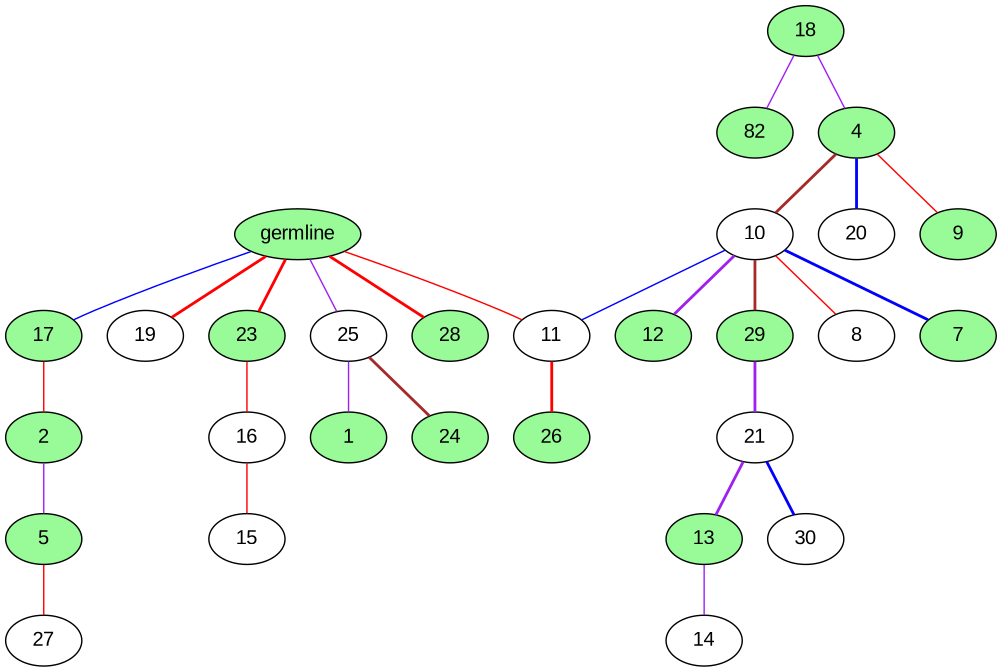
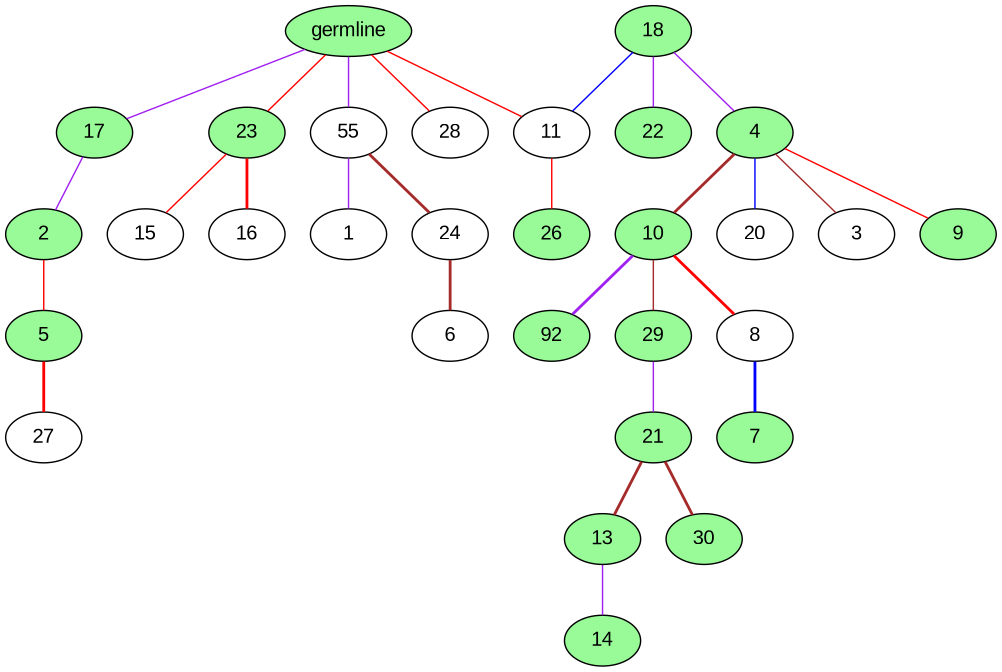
node "82": label "82" -> "22"
edge "4" -- "20": style bold -> solid
node "10": fillcolor white -> palegreen
node "3": added
edge "germline" -- "17": color blue -> purple
edge "germline" -- "23": style bold -> solid
edge "10" -- "11": now "18" -- "11"
edge "10" -- "29": style bold -> solid
edge "10" -- "8": style solid -> bold
edge "10" -- "7": now "8" -- "7"
edge "germline" -- "28": style bold -> solid
node "19": removed
node "25": label "25" -> "55"
node "6": added
node "28": fillcolor palegreen -> white
node "12": label "12" -> "92"
edge "17" -- "2": color red -> purple
edge "23" -- "16": style solid -> bold
edge "11" -- "26": style bold -> solid
edge "29" -- "21": style bold -> solid
node "1": fillcolor palegreen -> white
node "24": fillcolor palegreen -> white
node "21": fillcolor white -> palegreen
edge "2" -- "5": color purple -> red
edge "16" -- "15": now "23" -- "15"
edge "21" -- "13": color purple -> brown
edge "21" -- "30": color blue -> brown
node "30": fillcolor white -> palegreen
edge "5" -- "27": style solid -> bold
node "14": fillcolor white -> palegreen
